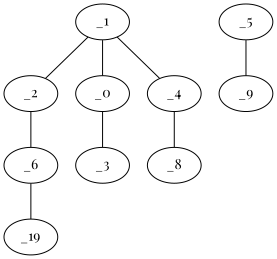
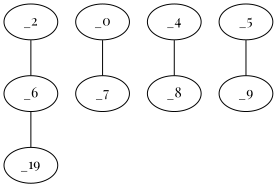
node "_1": removed
node "_3": label "_3" -> "_7"
